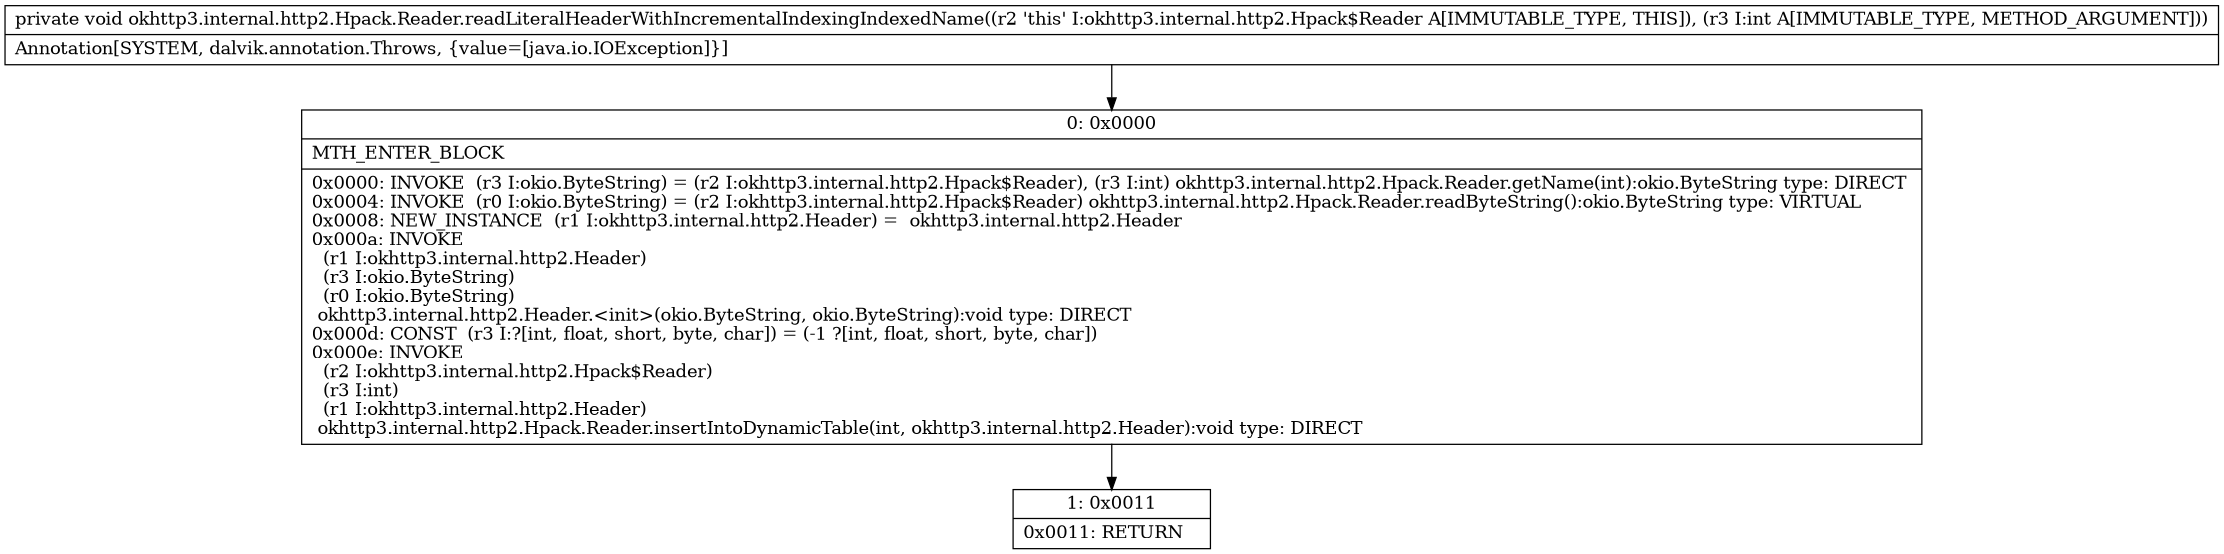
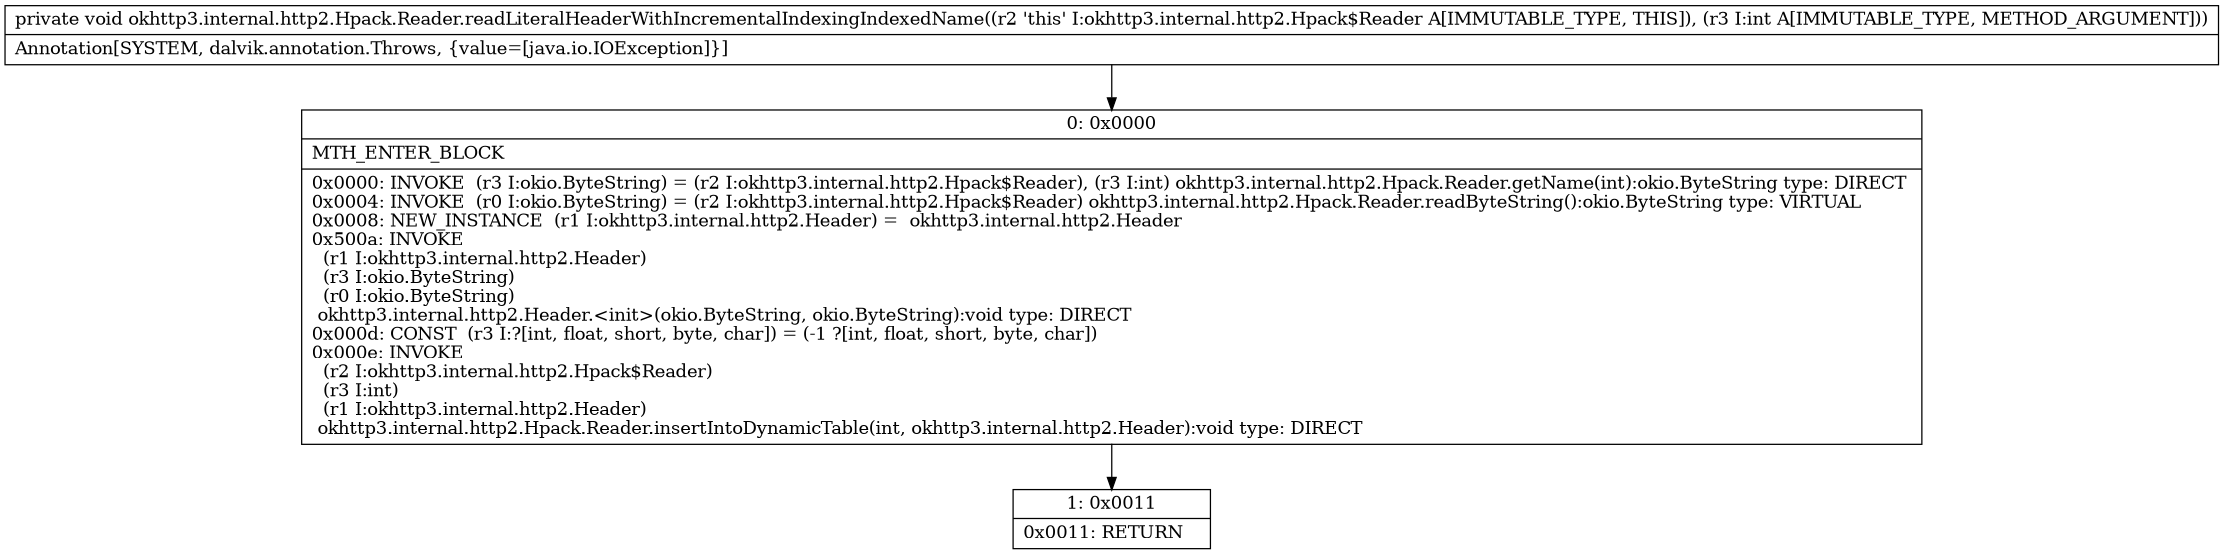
node "0: 0x0000": text "0x000a: INVOKE" -> "0x500a: INVOKE"
